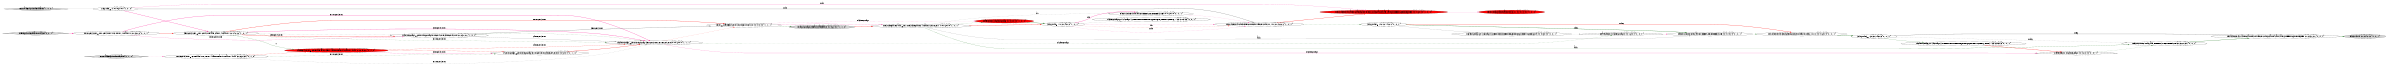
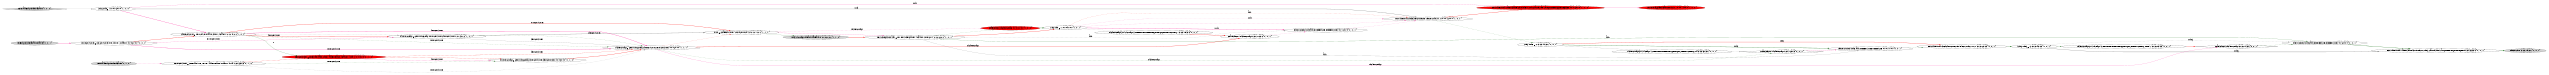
node "testEndpointIdentificationDisabled['0', '0', '1']": shape diamond -> ellipse
node "createSelector(sslClientConfigs)@@@11@@@['0', '0', '1']": added
node "testInvalidEndpointIdentification['0', '1', '0']": shape diamond -> ellipse
